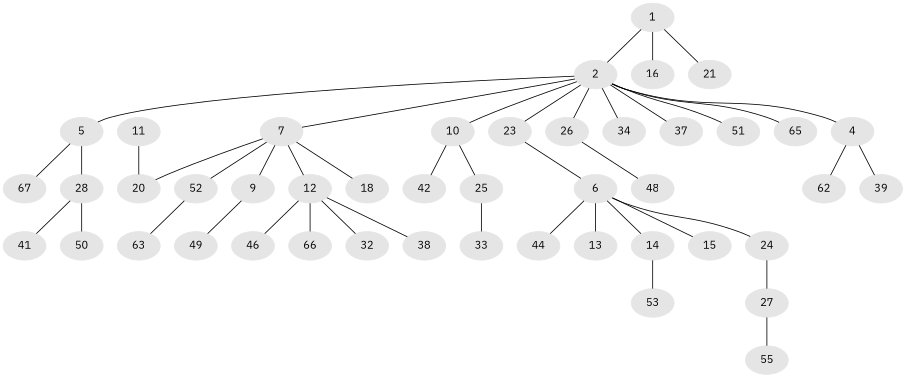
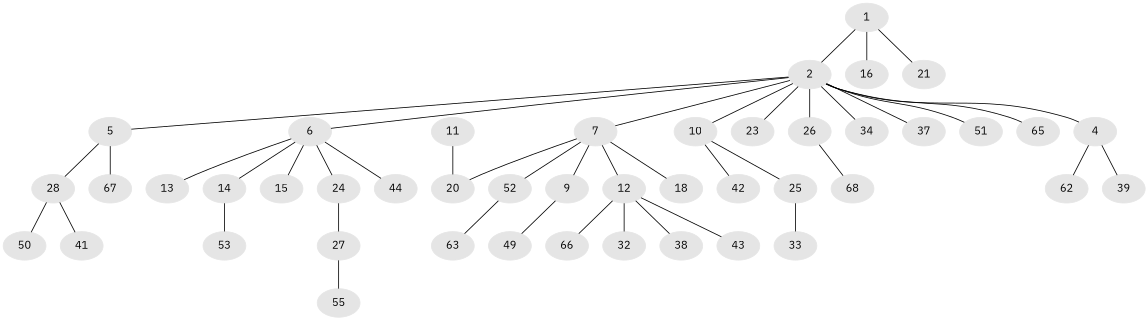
edge "23" -- "6": now "2" -- "6"
node "48": label "48" -> "68"
node "46": label "46" -> "43"
